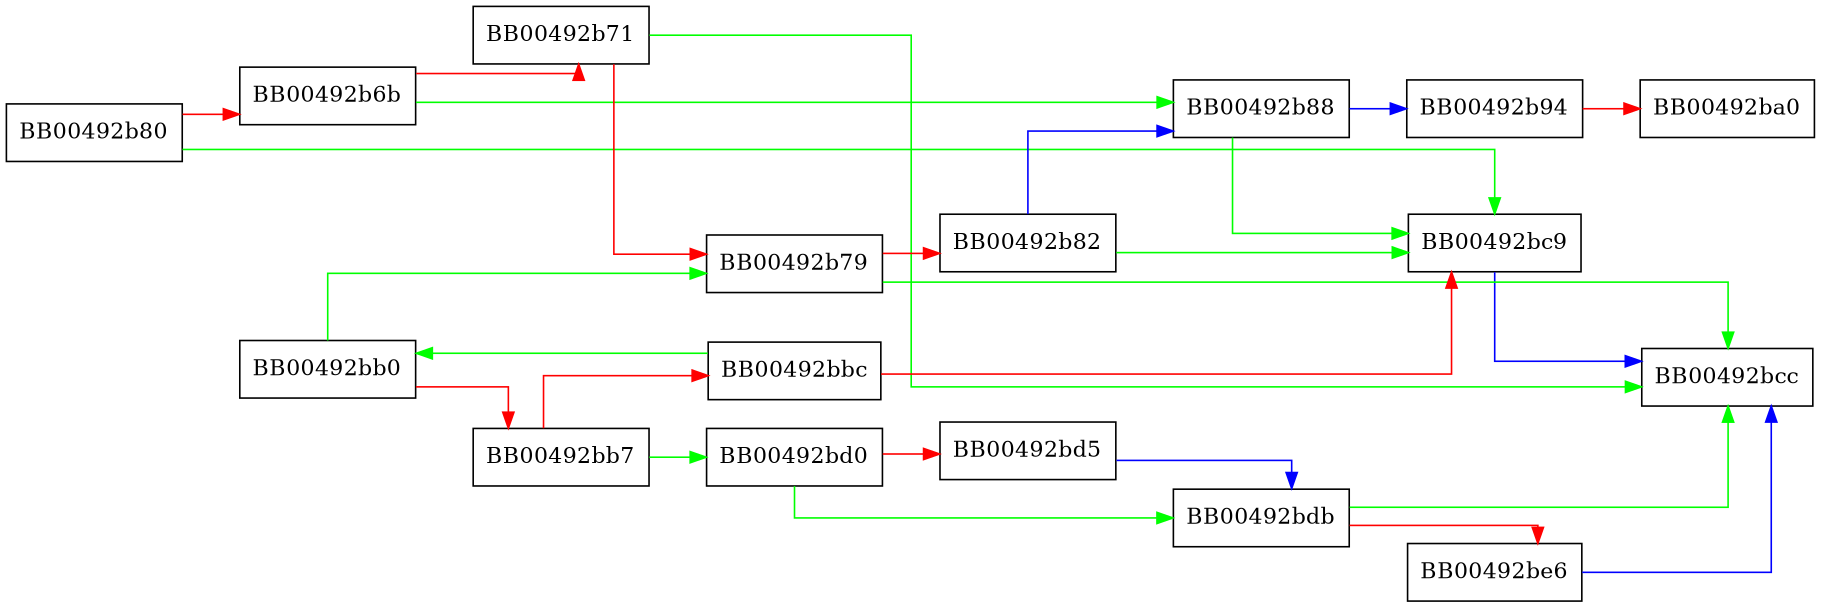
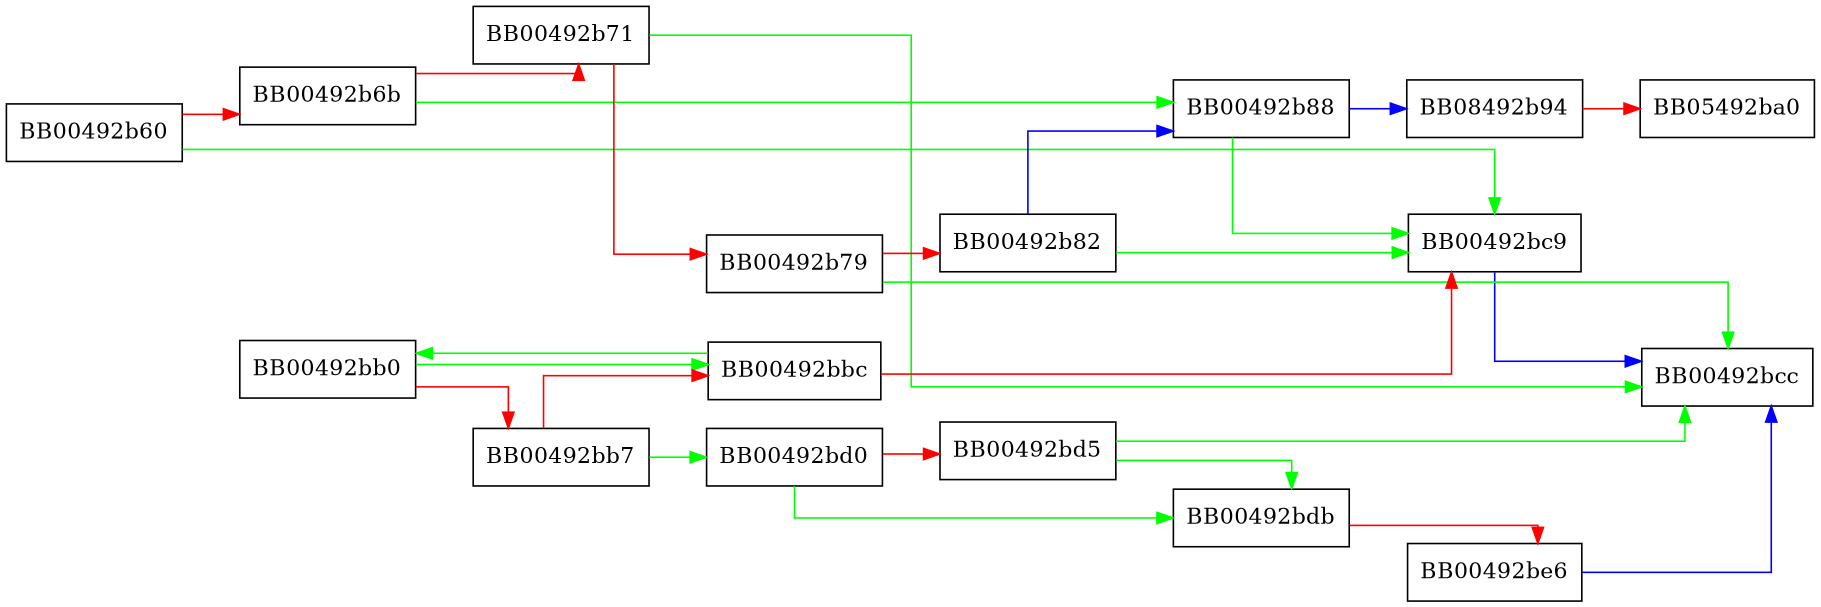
node "BB00492b94": label "BB00492b94" -> "BB08492b94"
node "BB00492ba0": label "BB00492ba0" -> "BB05492ba0"
node "BB00492b80": label "BB00492b80" -> "BB00492b60"
edge "BB00492bb0" -> "BB00492b79": now "BB00492bb0" -> "BB00492bbc"
edge "BB00492bd5" -> "BB00492bdb": color blue -> green
edge "BB00492bdb" -> "BB00492bcc": now "BB00492bd5" -> "BB00492bcc"
